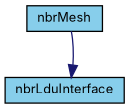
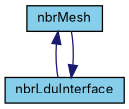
edge "nbrLduInterface" -> "nbrMesh": added
